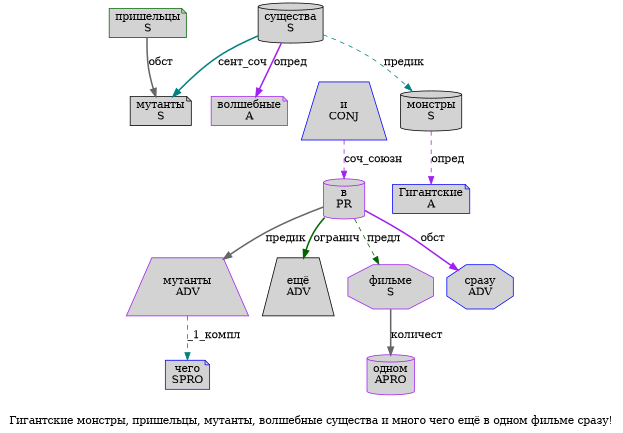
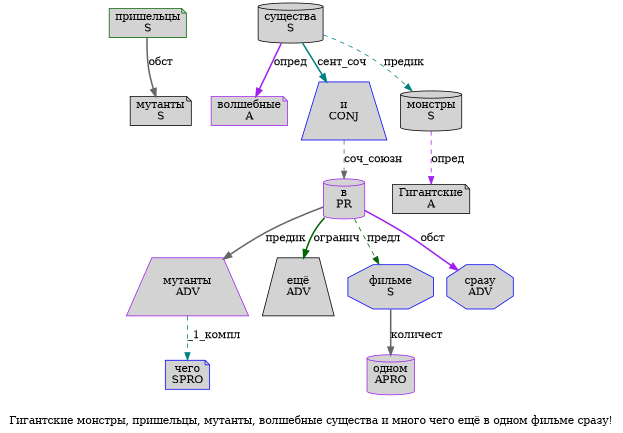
edge "существа S" -> "мутанты S": now "существа S" -> "и CONJ"
edge "и CONJ" -> "в PR": color purple -> gray40
node "Гигантские A": color blue -> black
node "фильме S": color purple -> blue
